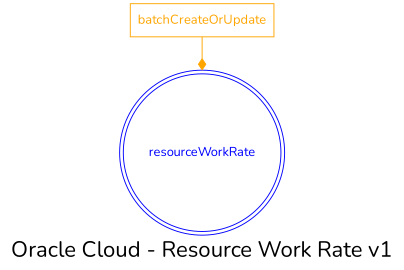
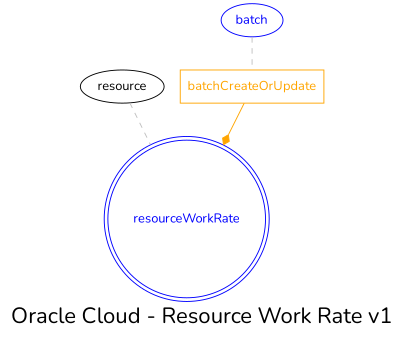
node "batch": added
node "resource": added
